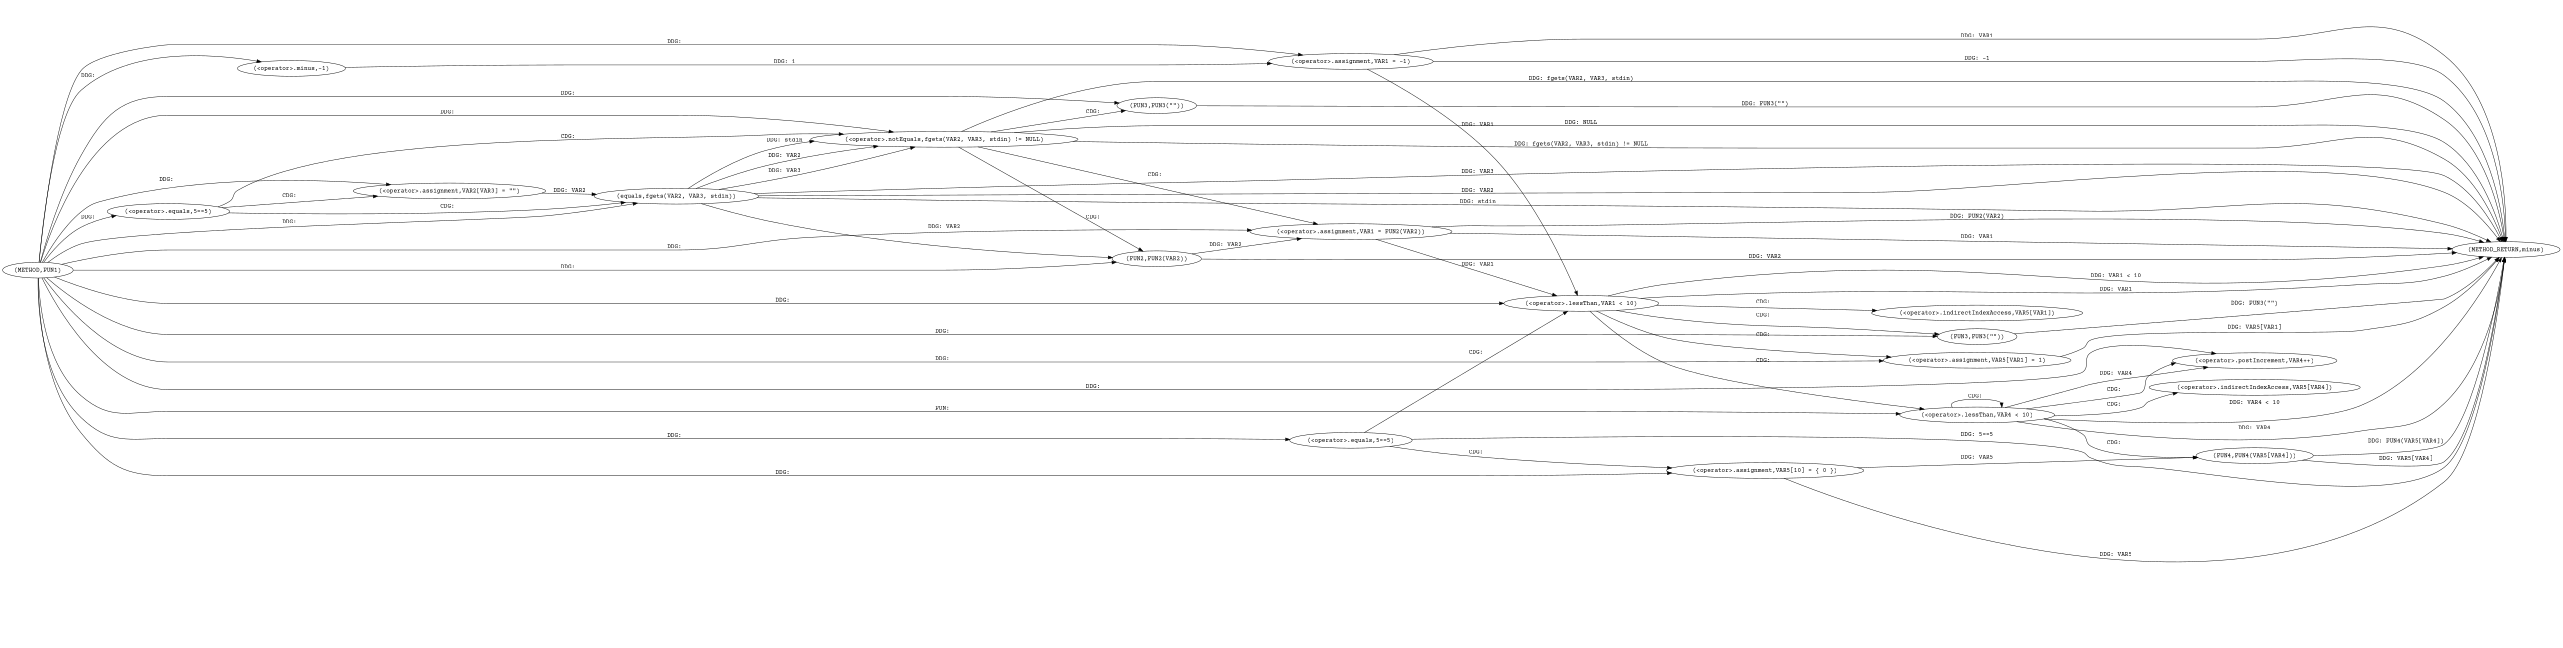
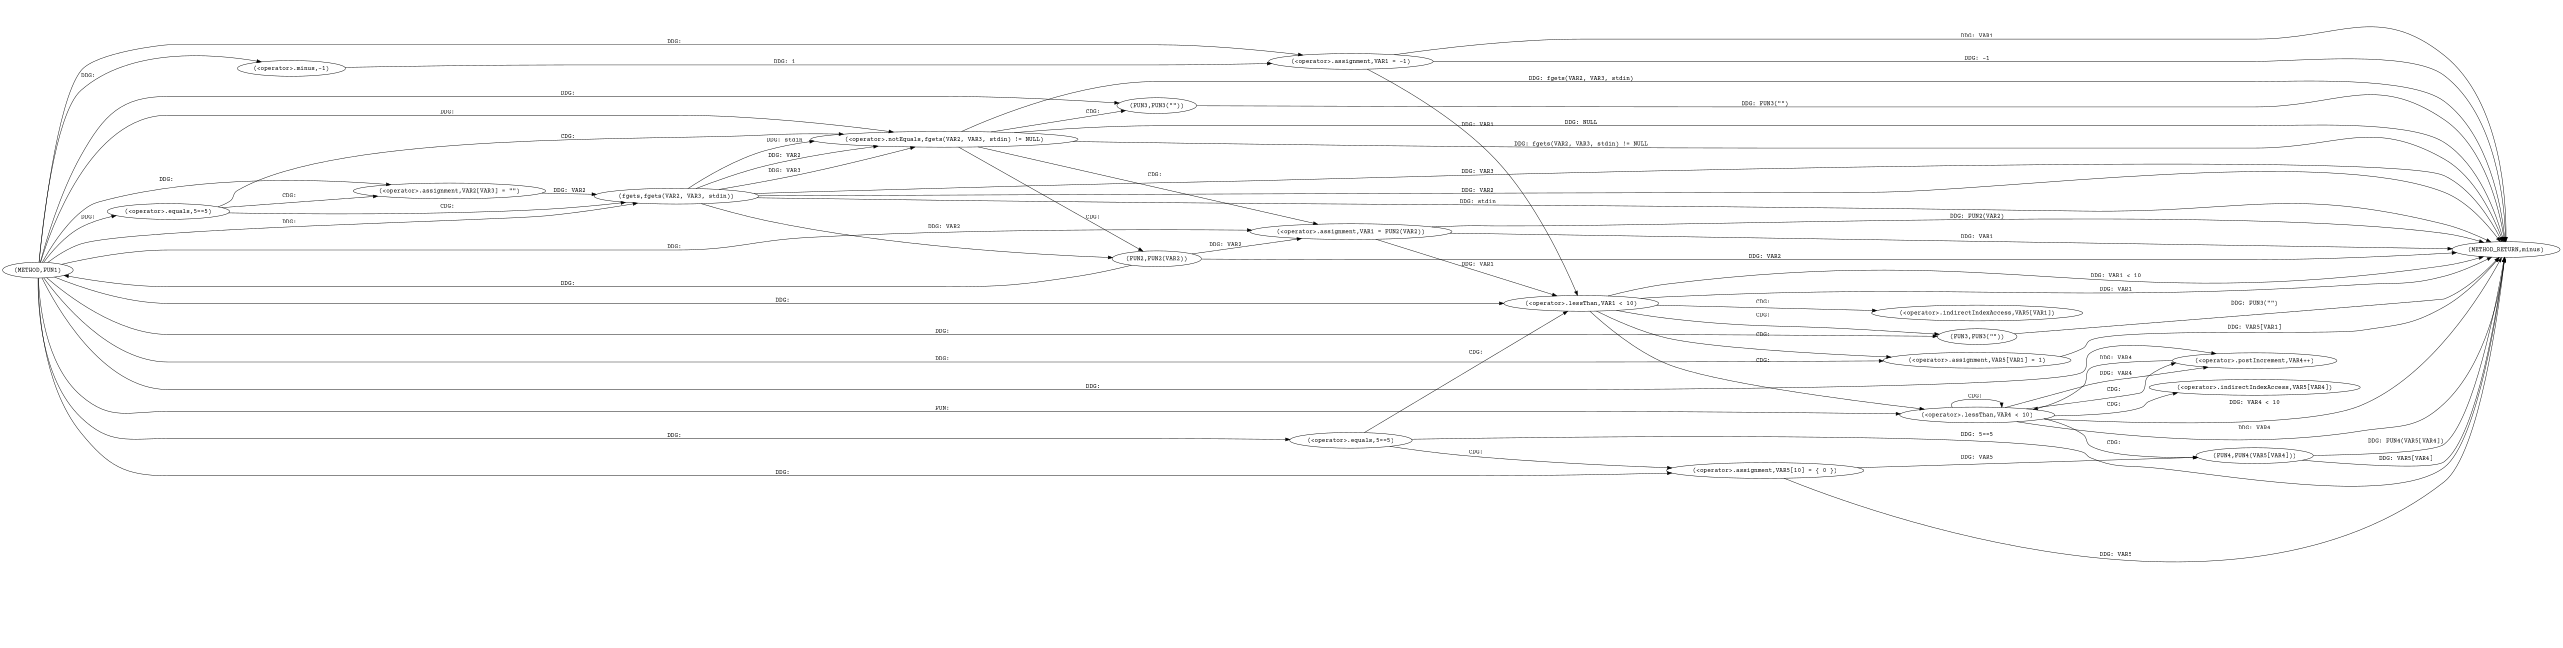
node "(equals,fgets(VAR2, VAR3, stdin))": label "(equals,fgets(VAR2, VAR3, stdin))" -> "(fgets,fgets(VAR2, VAR3, stdin))"
edge "(METHOD,FUN1)" -> "(FUN2,FUN2(VAR2))": reversed
edge "(<operator>.postIncrement,VAR4++)" -> "(<operator>.lessThan,VAR4 < 10)": added, label "DDG: VAR4"
